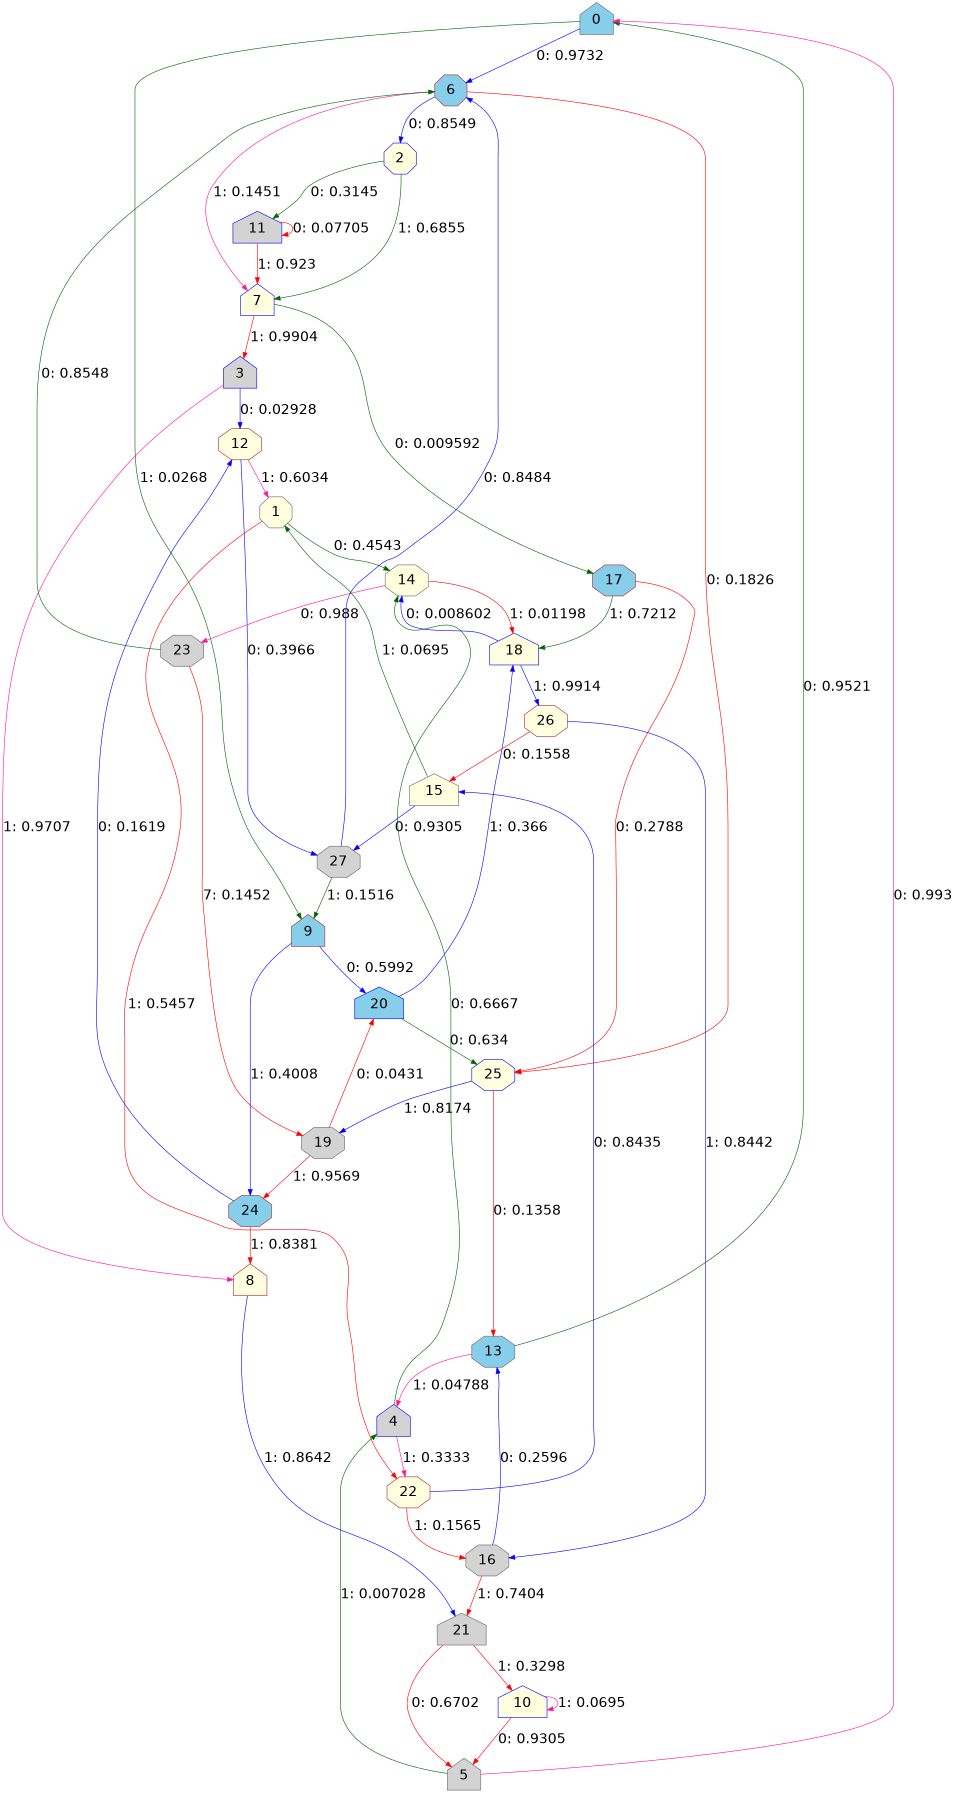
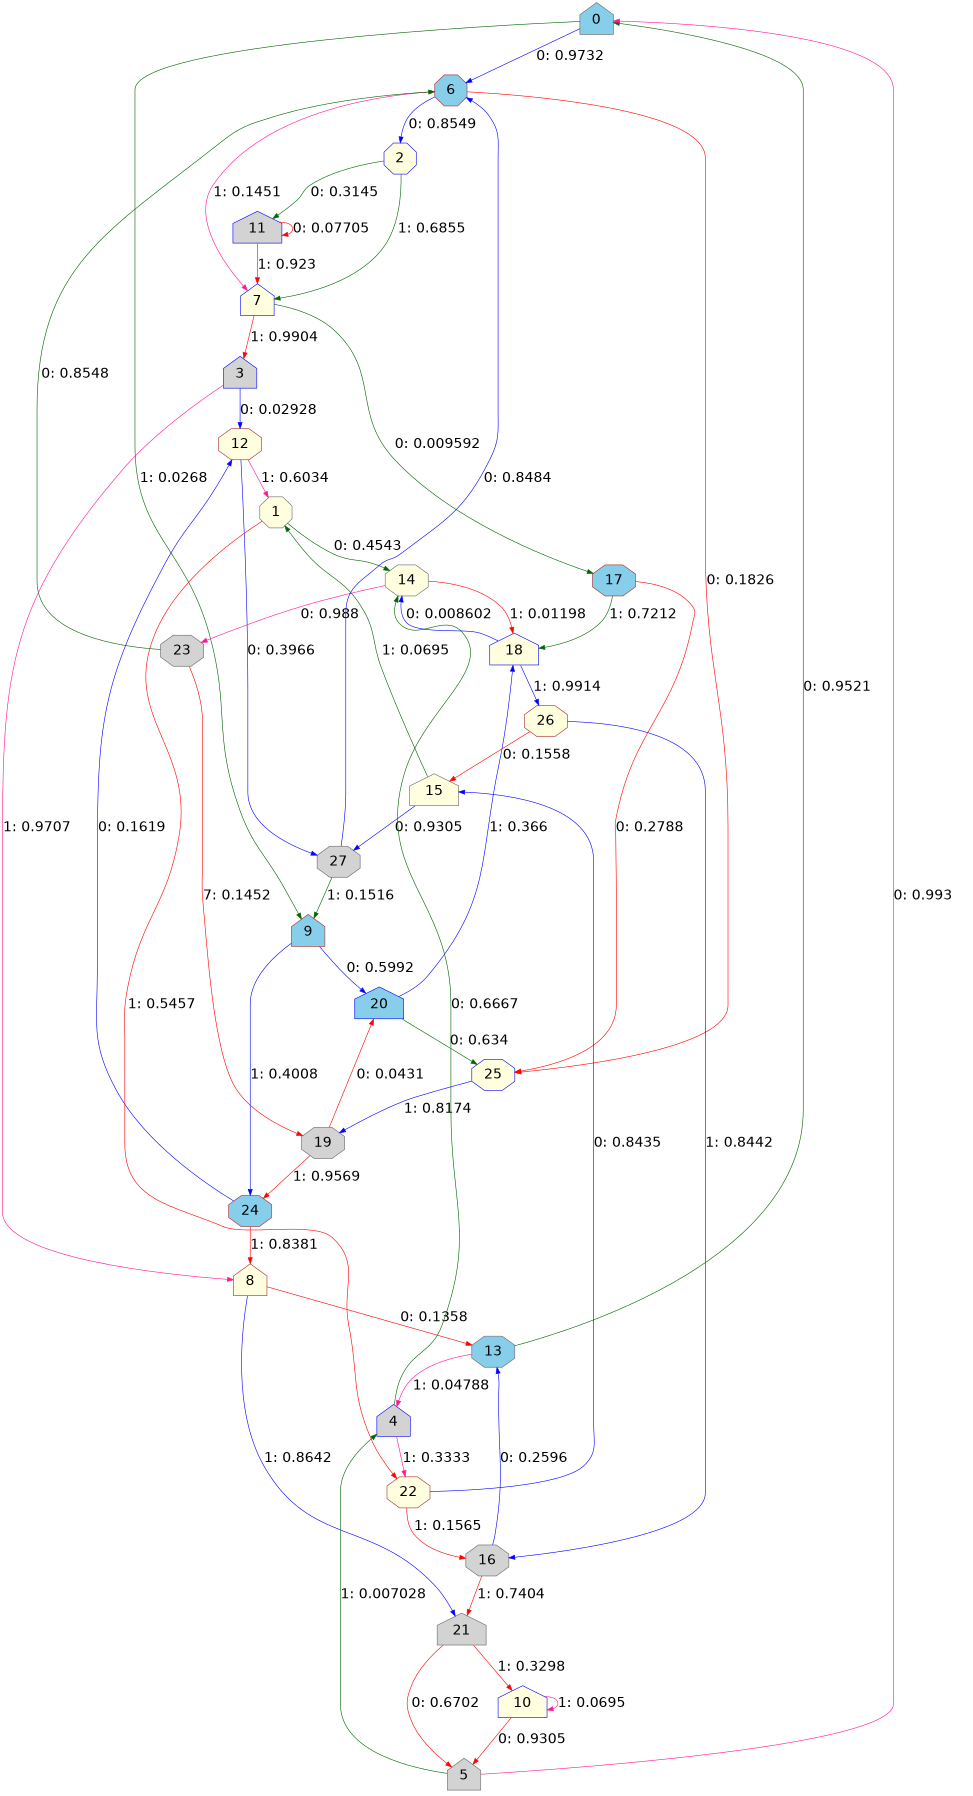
edge "25" -> "13": now "8" -> "13"
